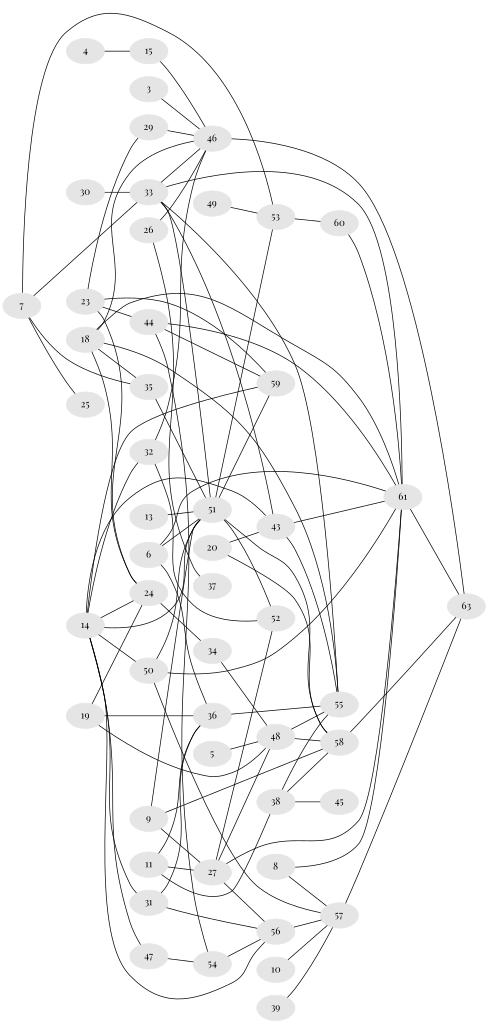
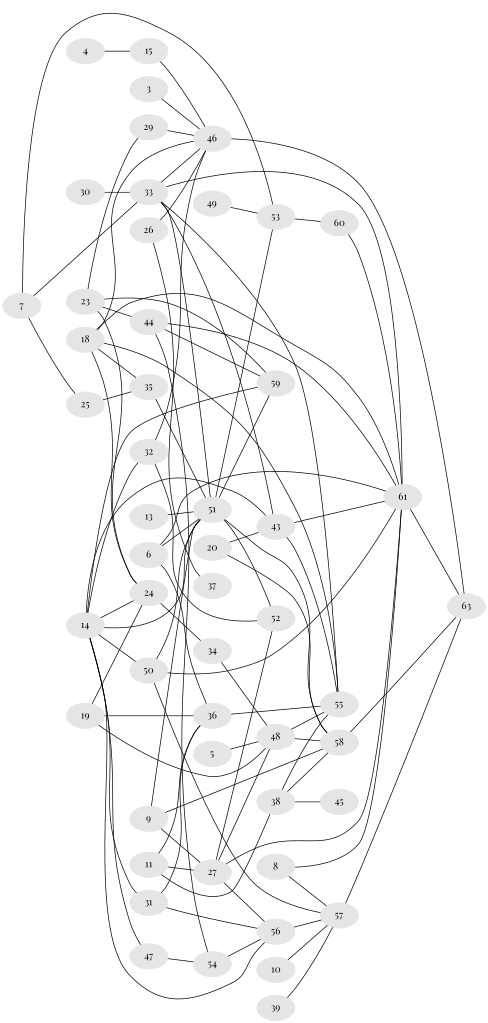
edge "7" -- "35": now "25" -- "35"
